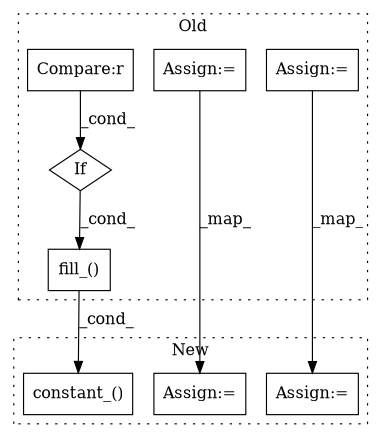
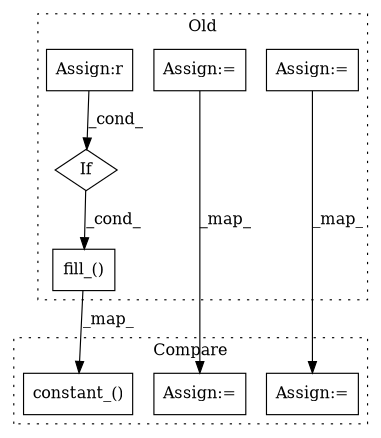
node "Compare:r": label "Compare:r" -> "Assign:r"
edge "fill_()" -> "constant_()": label "_cond_" -> "_map_"
cluster "New": label "New" -> "Compare"
